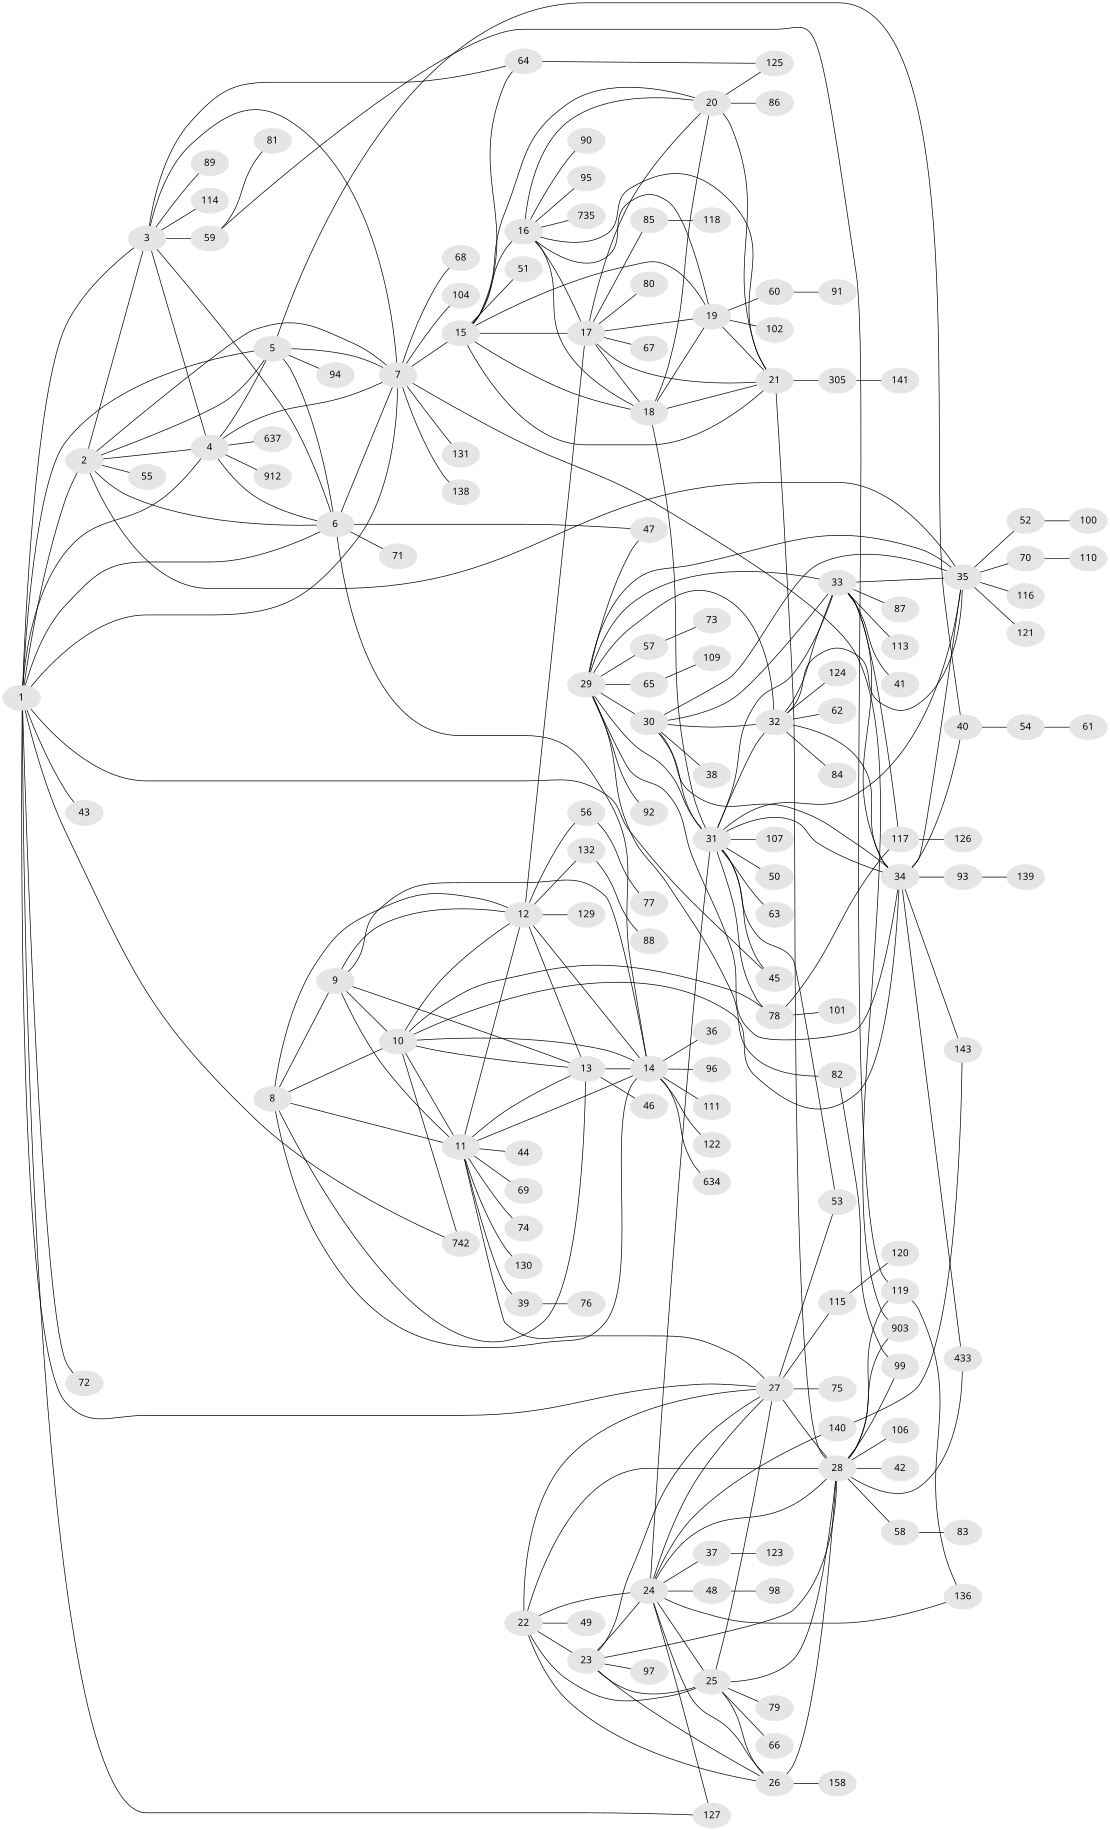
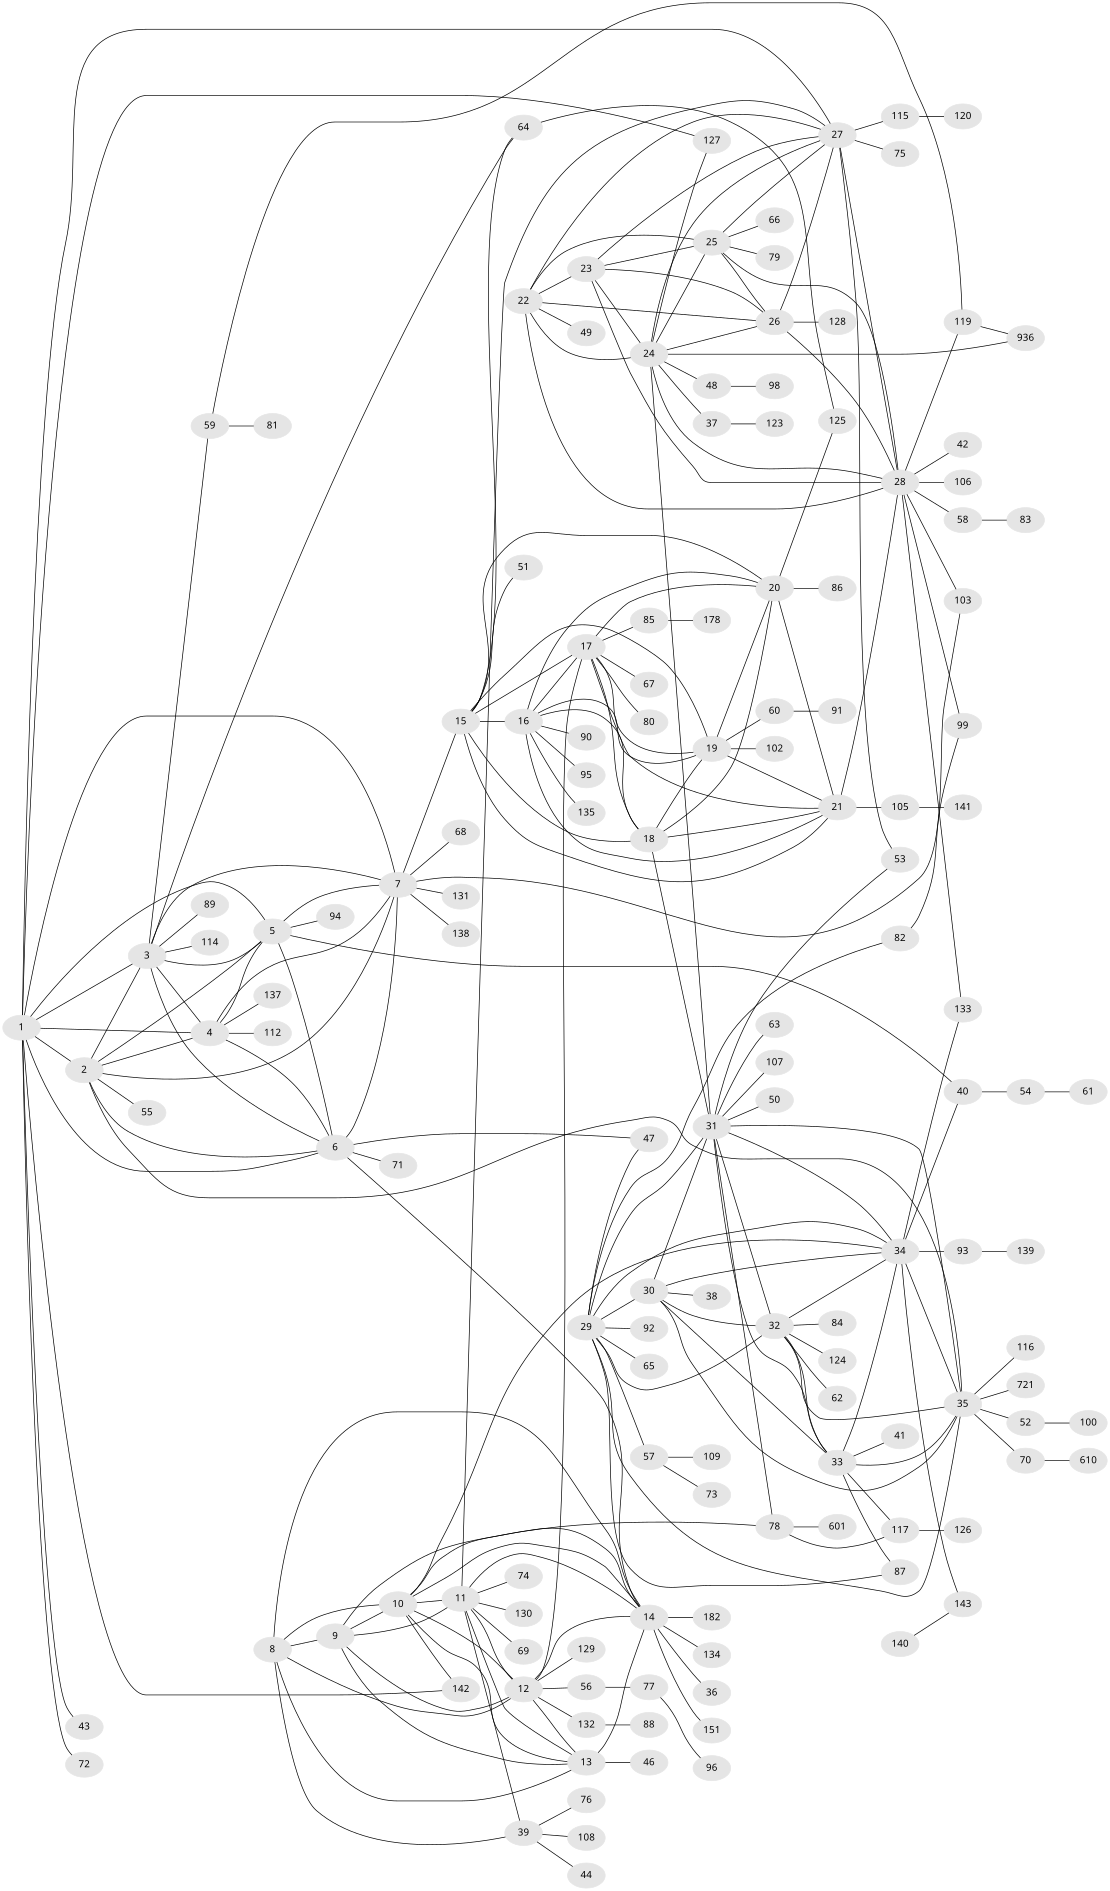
node "735": label "735" -> "135"
node "118": label "118" -> "178"
edge "27" -- "26": added
node "104": removed
node "305": label "305" -> "105"
node "637": label "637" -> "137"
node "912": label "912" -> "112"
node "110": label "110" -> "610"
edge "33" -- "29": now "87" -- "29"
node "121": label "121" -> "721"
node "113": removed
edge "20" -- "19": added
edge "109" -- "65": now "109" -- "57"
edge "5" -- "3": added
node "45": removed
node "101": label "101" -> "601"
edge "14" -- "96": now "77" -- "96"
node "111": label "111" -> "151"
edge "8" -- "11": now "8" -- "39"
node "122": label "122" -> "182"
edge "11" -- "44": now "39" -- "44"
node "634": label "634" -> "134"
node "742": label "742" -> "142"
node "903": label "903" -> "103"
node "433": label "433" -> "133"
edge "140" -- "24": removed
node "136": label "136" -> "936"
node "97": removed
node "158": label "158" -> "128"
node "108": added
